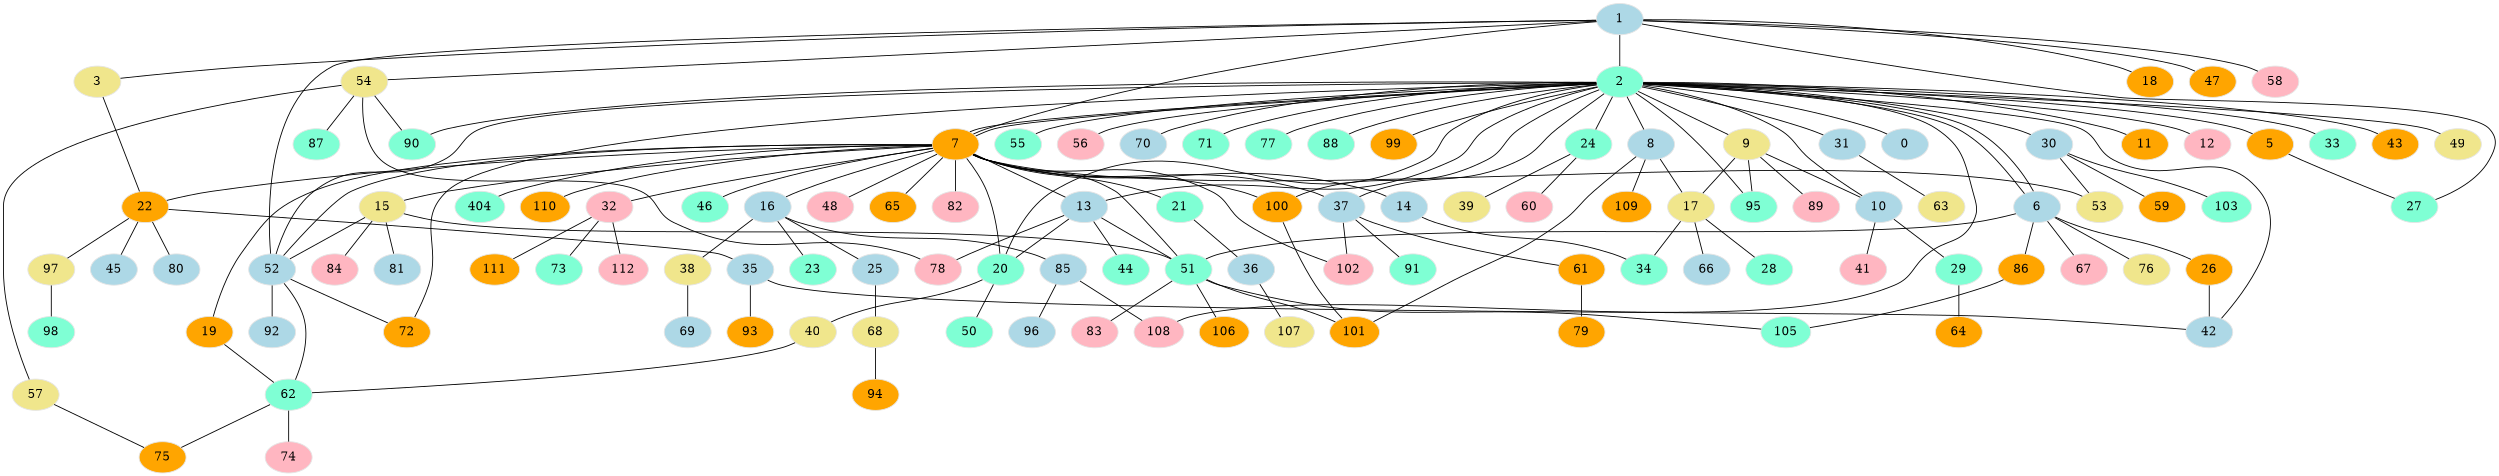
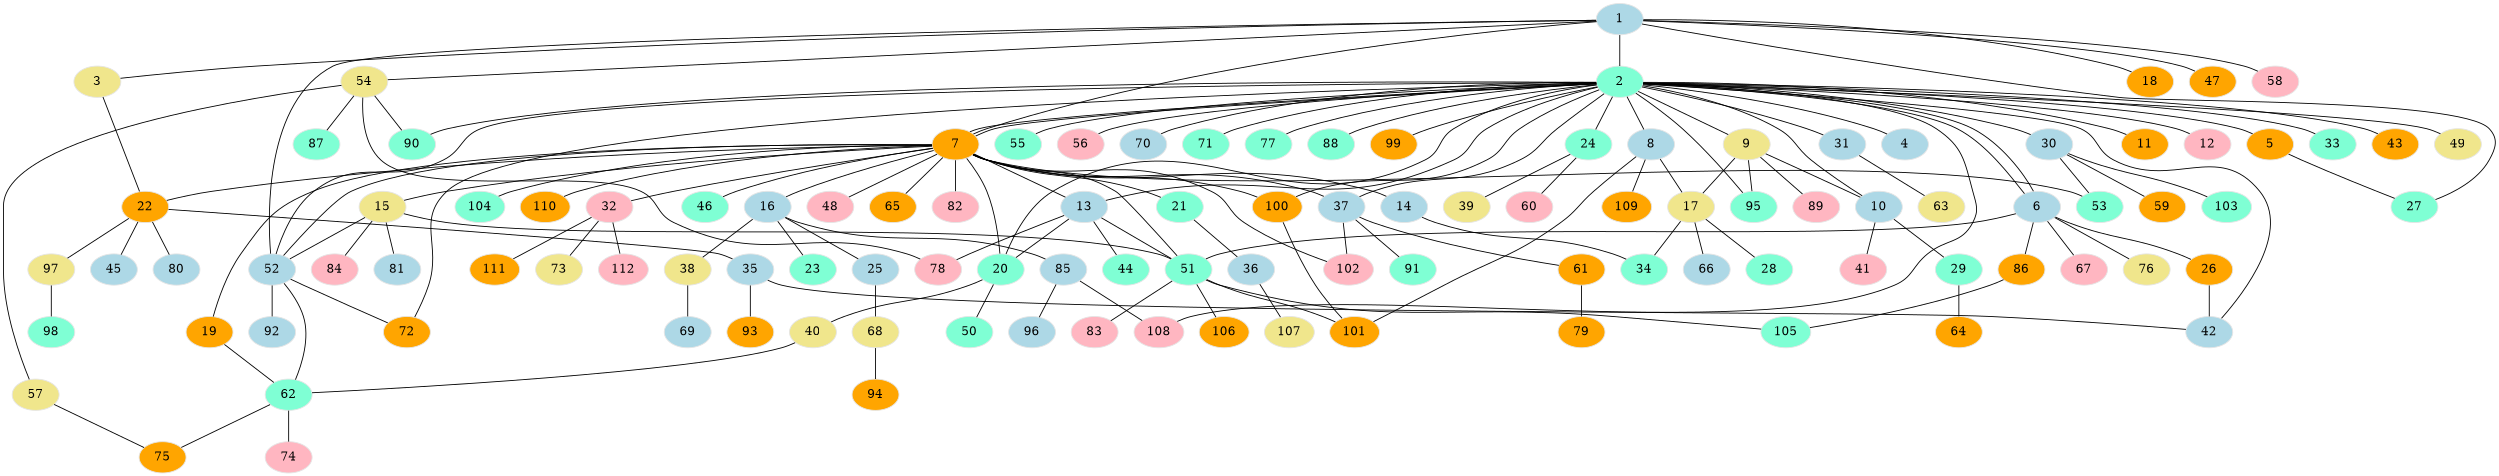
node "0": label "0" -> "4"
node "404": label "404" -> "104"
node "53": fillcolor khaki -> aquamarine
node "73": fillcolor aquamarine -> khaki
